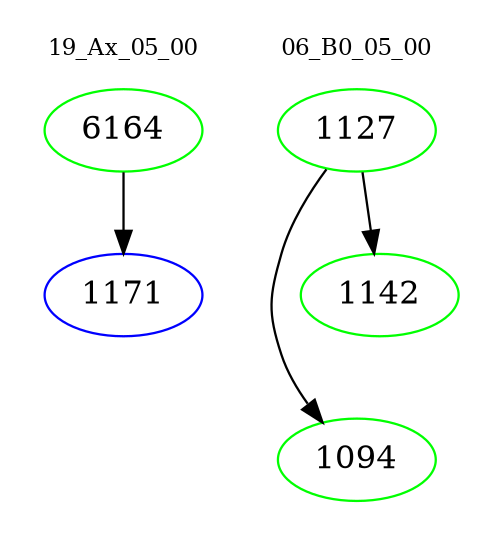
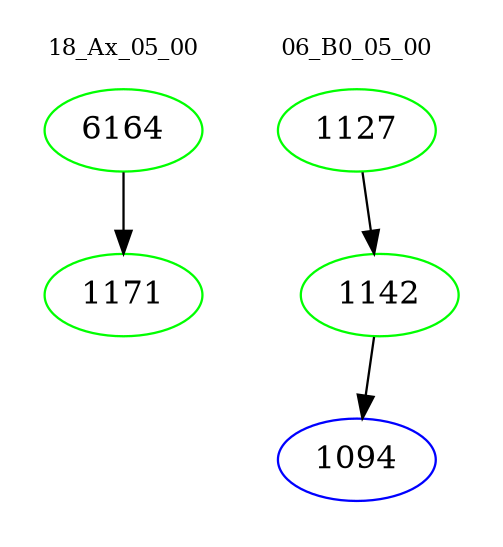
cluster "19_Ax_05_00": label "19_Ax_05_00" -> "18_Ax_05_00"
edge "1127" -> "1094": now "1142" -> "1094"
node "1171": color blue -> green
node "1094": color green -> blue
